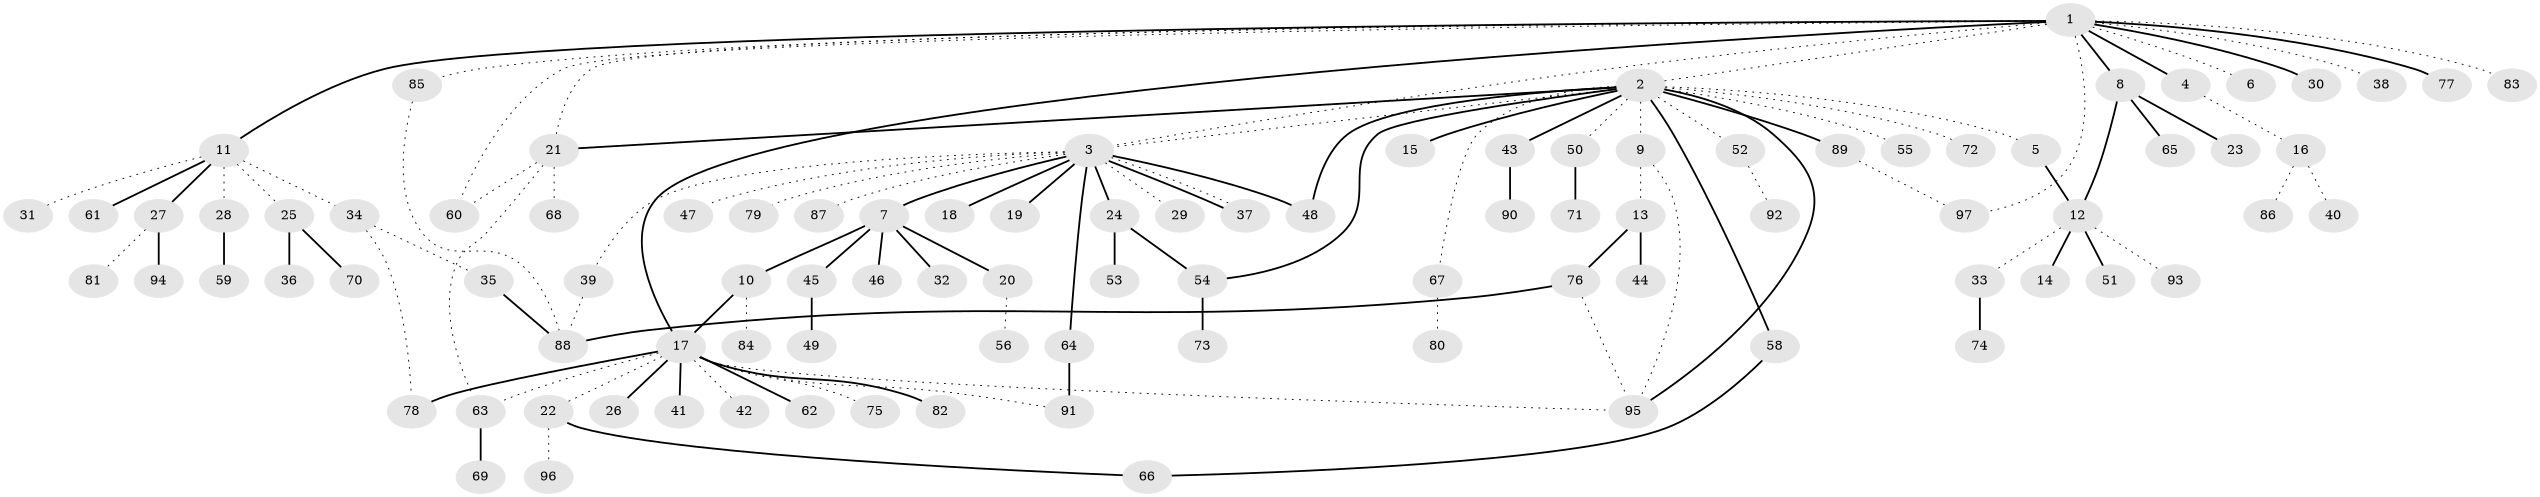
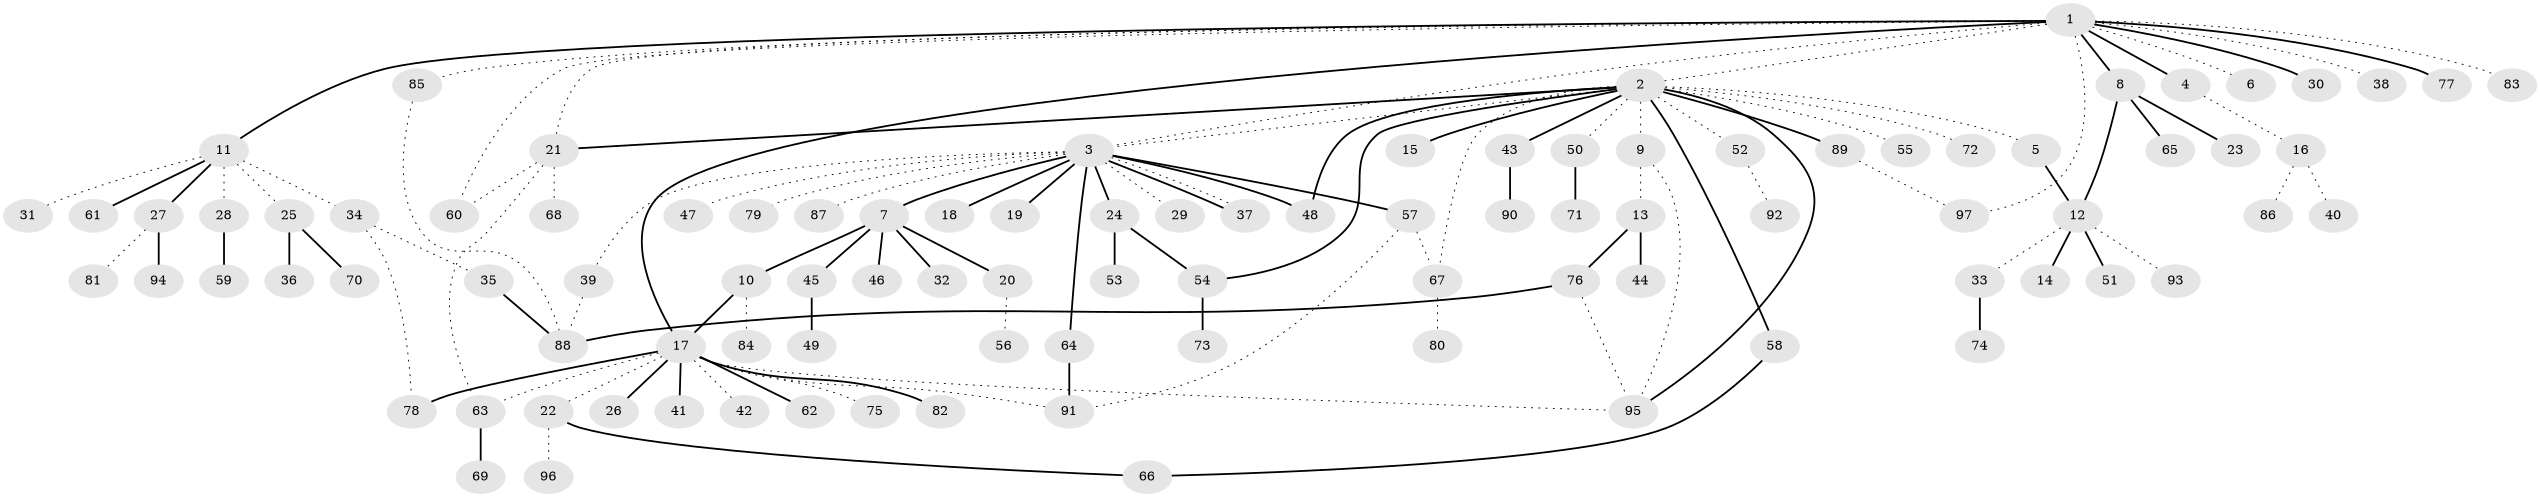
node "57": added
